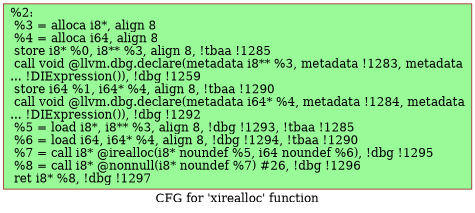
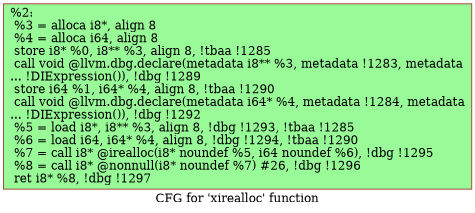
node "%2:": text "... !DIExpression()), !dbg !1259" -> "... !DIExpression()), !dbg !1289"
